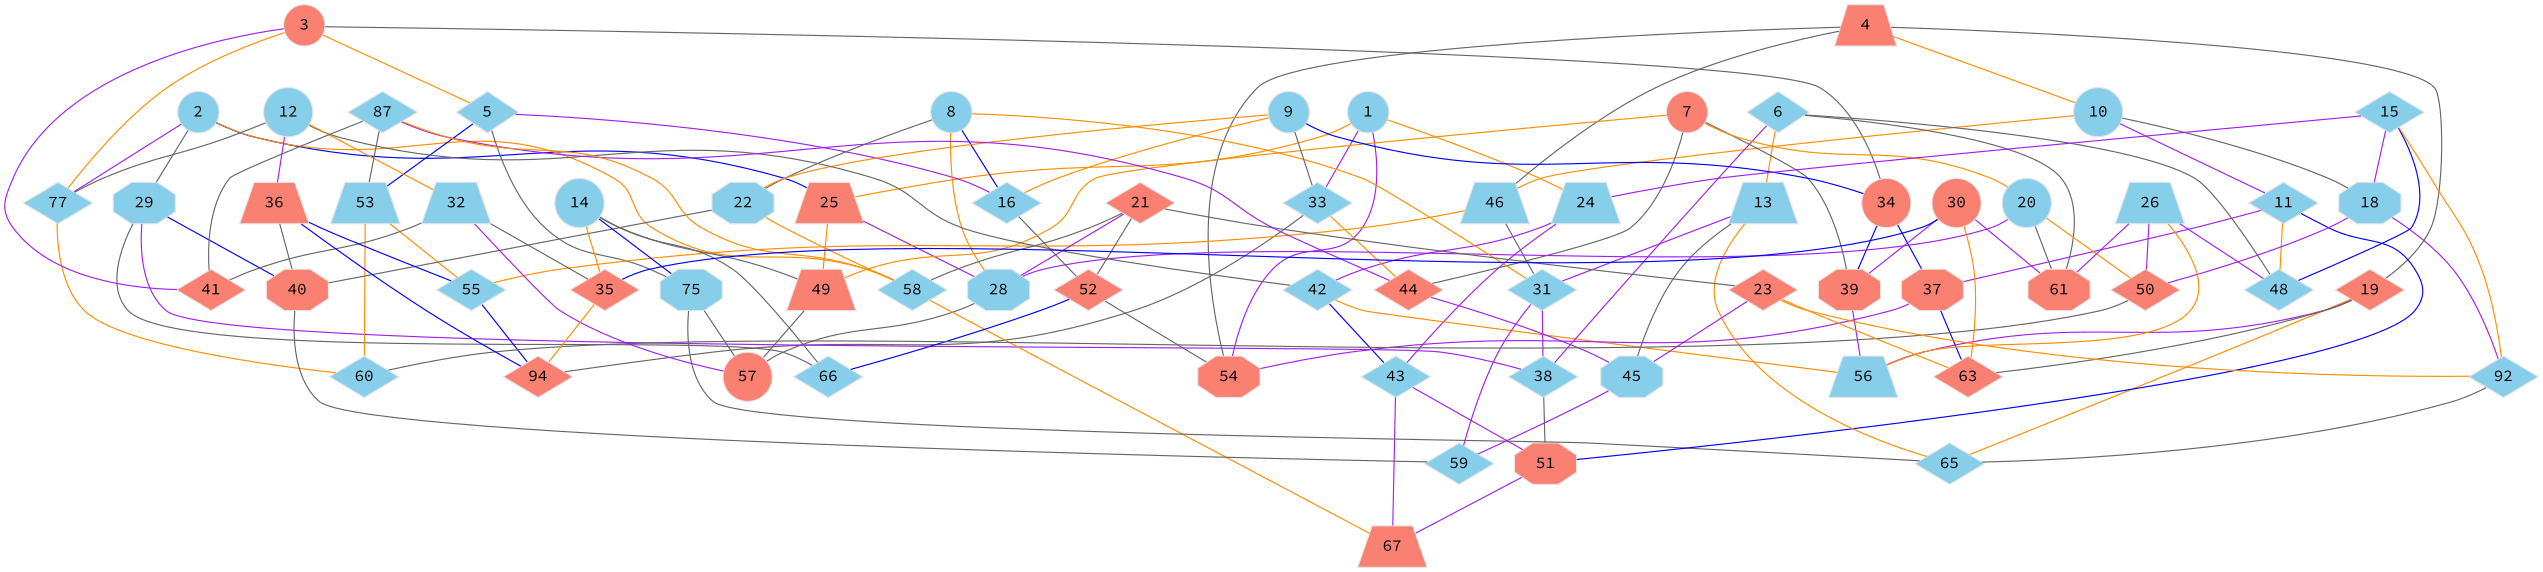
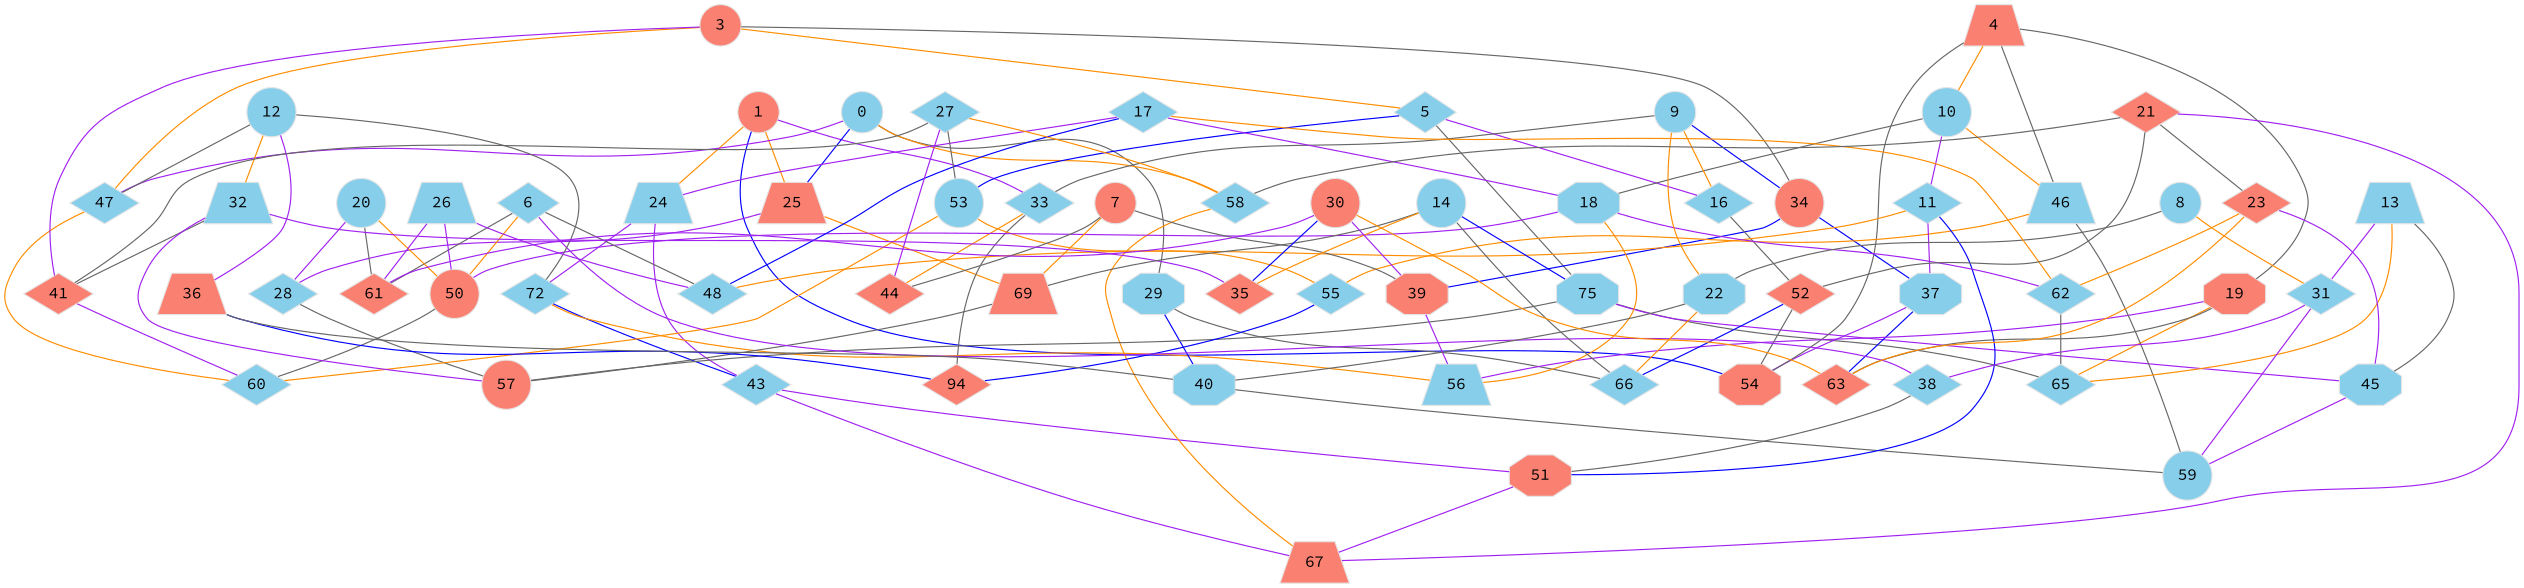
node "2": label "2" -> "0"
node "87": label "87" -> "27"
node "1": fillcolor skyblue -> salmon
node "15": label "15" -> "17"
edge "7" -- "20": removed
edge "8" -- "16": removed
edge "6" -- "13": now "6" -- "50"
node "77": label "77" -> "47"
node "53": shape trapezium -> circle
edge "8" -- "28": removed
edge "21" -- "28": now "21" -- "67"
edge "22" -- "58": now "22" -- "66"
edge "46" -- "31": now "46" -- "59"
edge "32" -- "35": color gray40 -> purple
edge "36" -- "55": removed
edge "1" -- "54": color purple -> blue
node "40": fillcolor salmon -> skyblue
node "49": label "49" -> "69"
node "28": shape octagon -> diamond
node "42": label "42" -> "72"
node "37": fillcolor salmon -> skyblue
node "61": shape octagon -> diamond
node "50": shape diamond -> circle
node "19": shape diamond -> octagon
edge "44" -- "45": now "75" -- "45"
edge "35" -- "94": removed
edge "41" -- "60": added
edge "26" -- "56": now "18" -- "56"
edge "29" -- "38": removed
node "92": label "92" -> "62"
node "59": shape diamond -> circle
